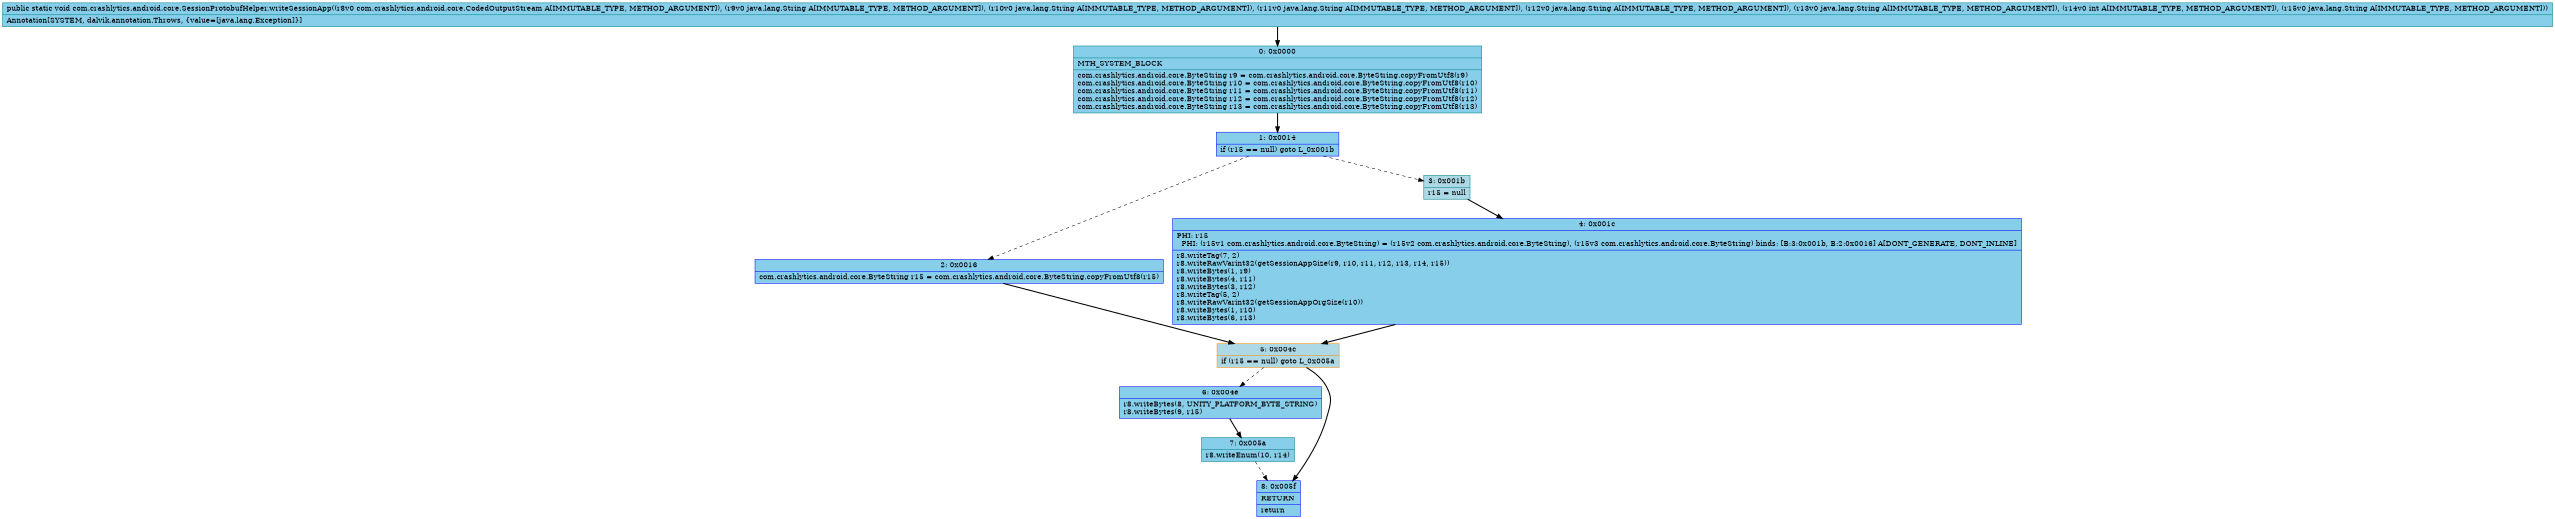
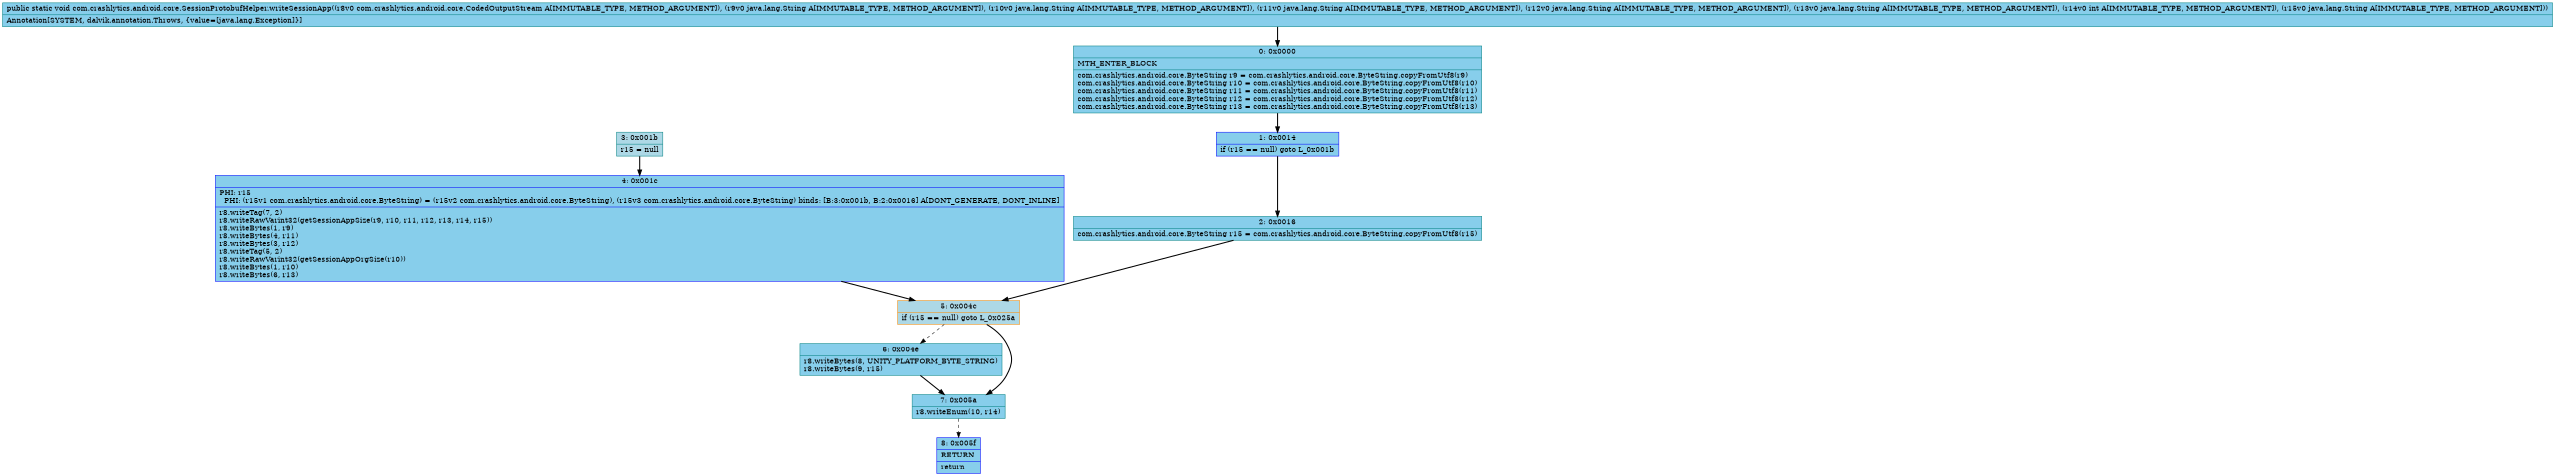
node "0: 0x0000": text "MTH_SYSTEM_BLOCK" -> "MTH_ENTER_BLOCK"
edge "1: 0x0014" -> "3: 0x001b": removed
edge "1: 0x0014" -> "2: 0x0016": style dashed -> bold
node "2: 0x0016": color blue -> teal
node "5: 0x004c": text "if (r15 == null) goto L_0x005a" -> "if (r15 == null) goto L_0x025a"
node "6: 0x004e": color blue -> teal
edge "5: 0x004c" -> "8: 0x005f": now "5: 0x004c" -> "7: 0x005a"
